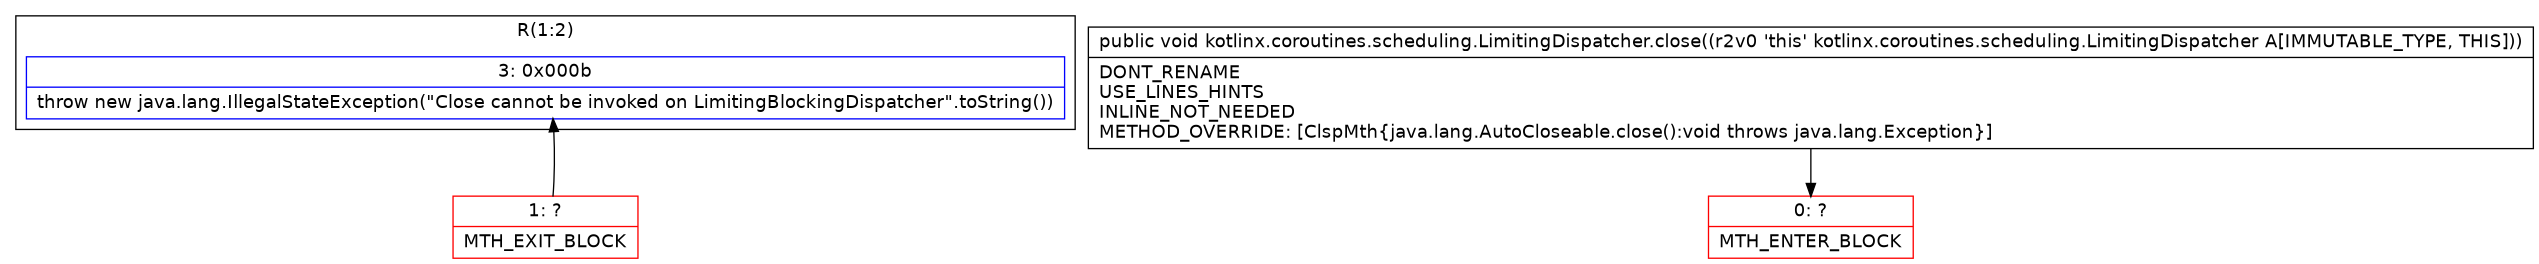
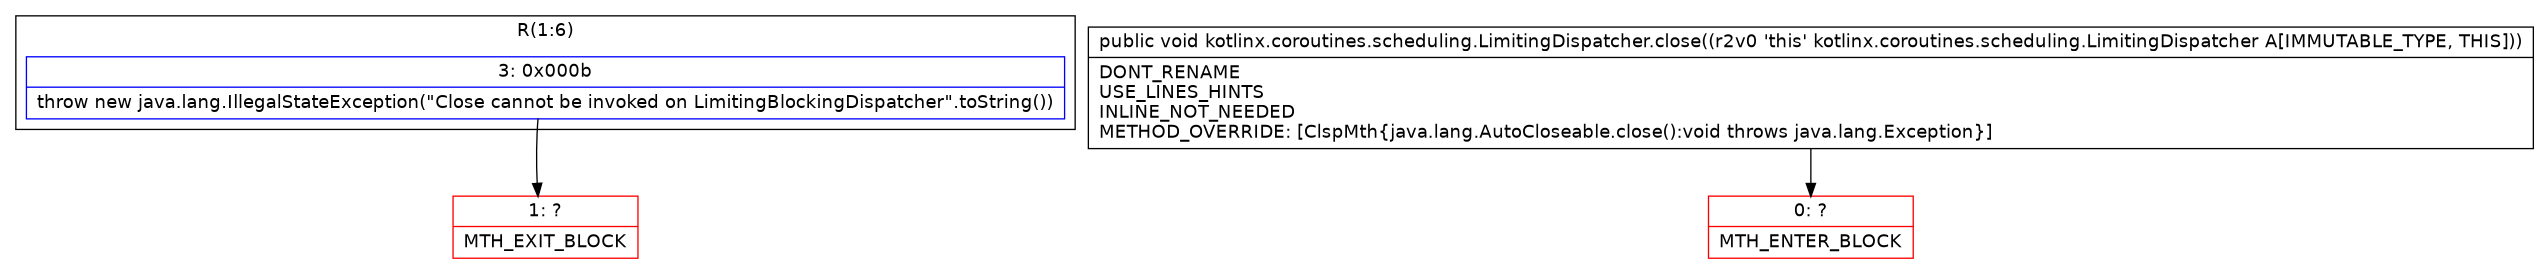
cluster "R(1:2)": label "R(1:2)" -> "R(1:6)"
edge "1: ?" -> "3: 0x000b": reversed
